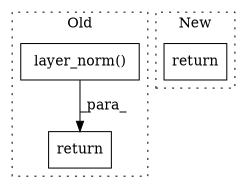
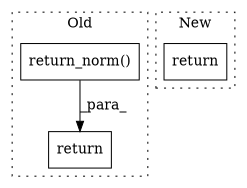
node "layer_norm()": label "layer_norm()" -> "return_norm()"
